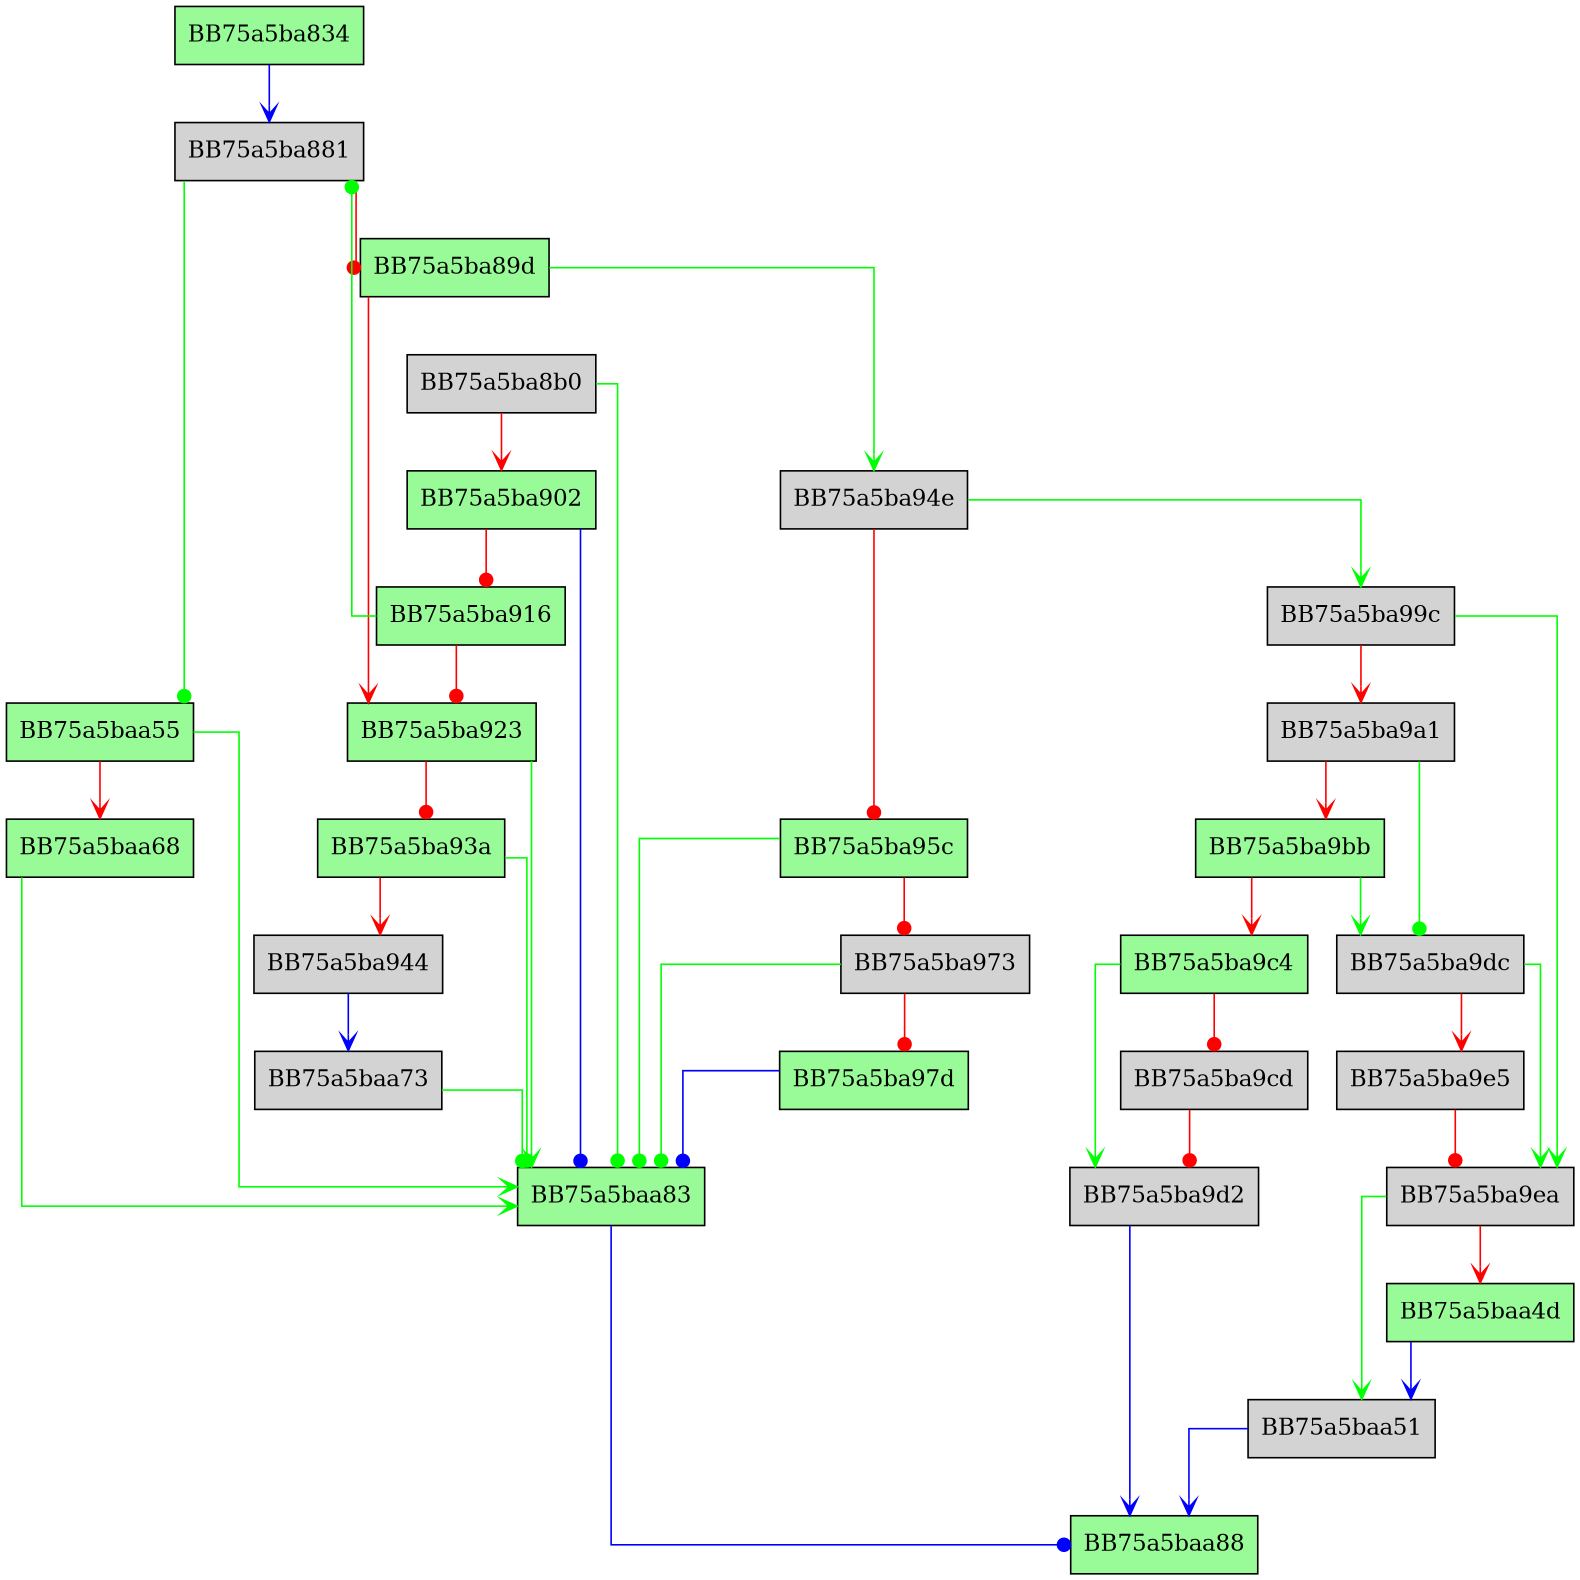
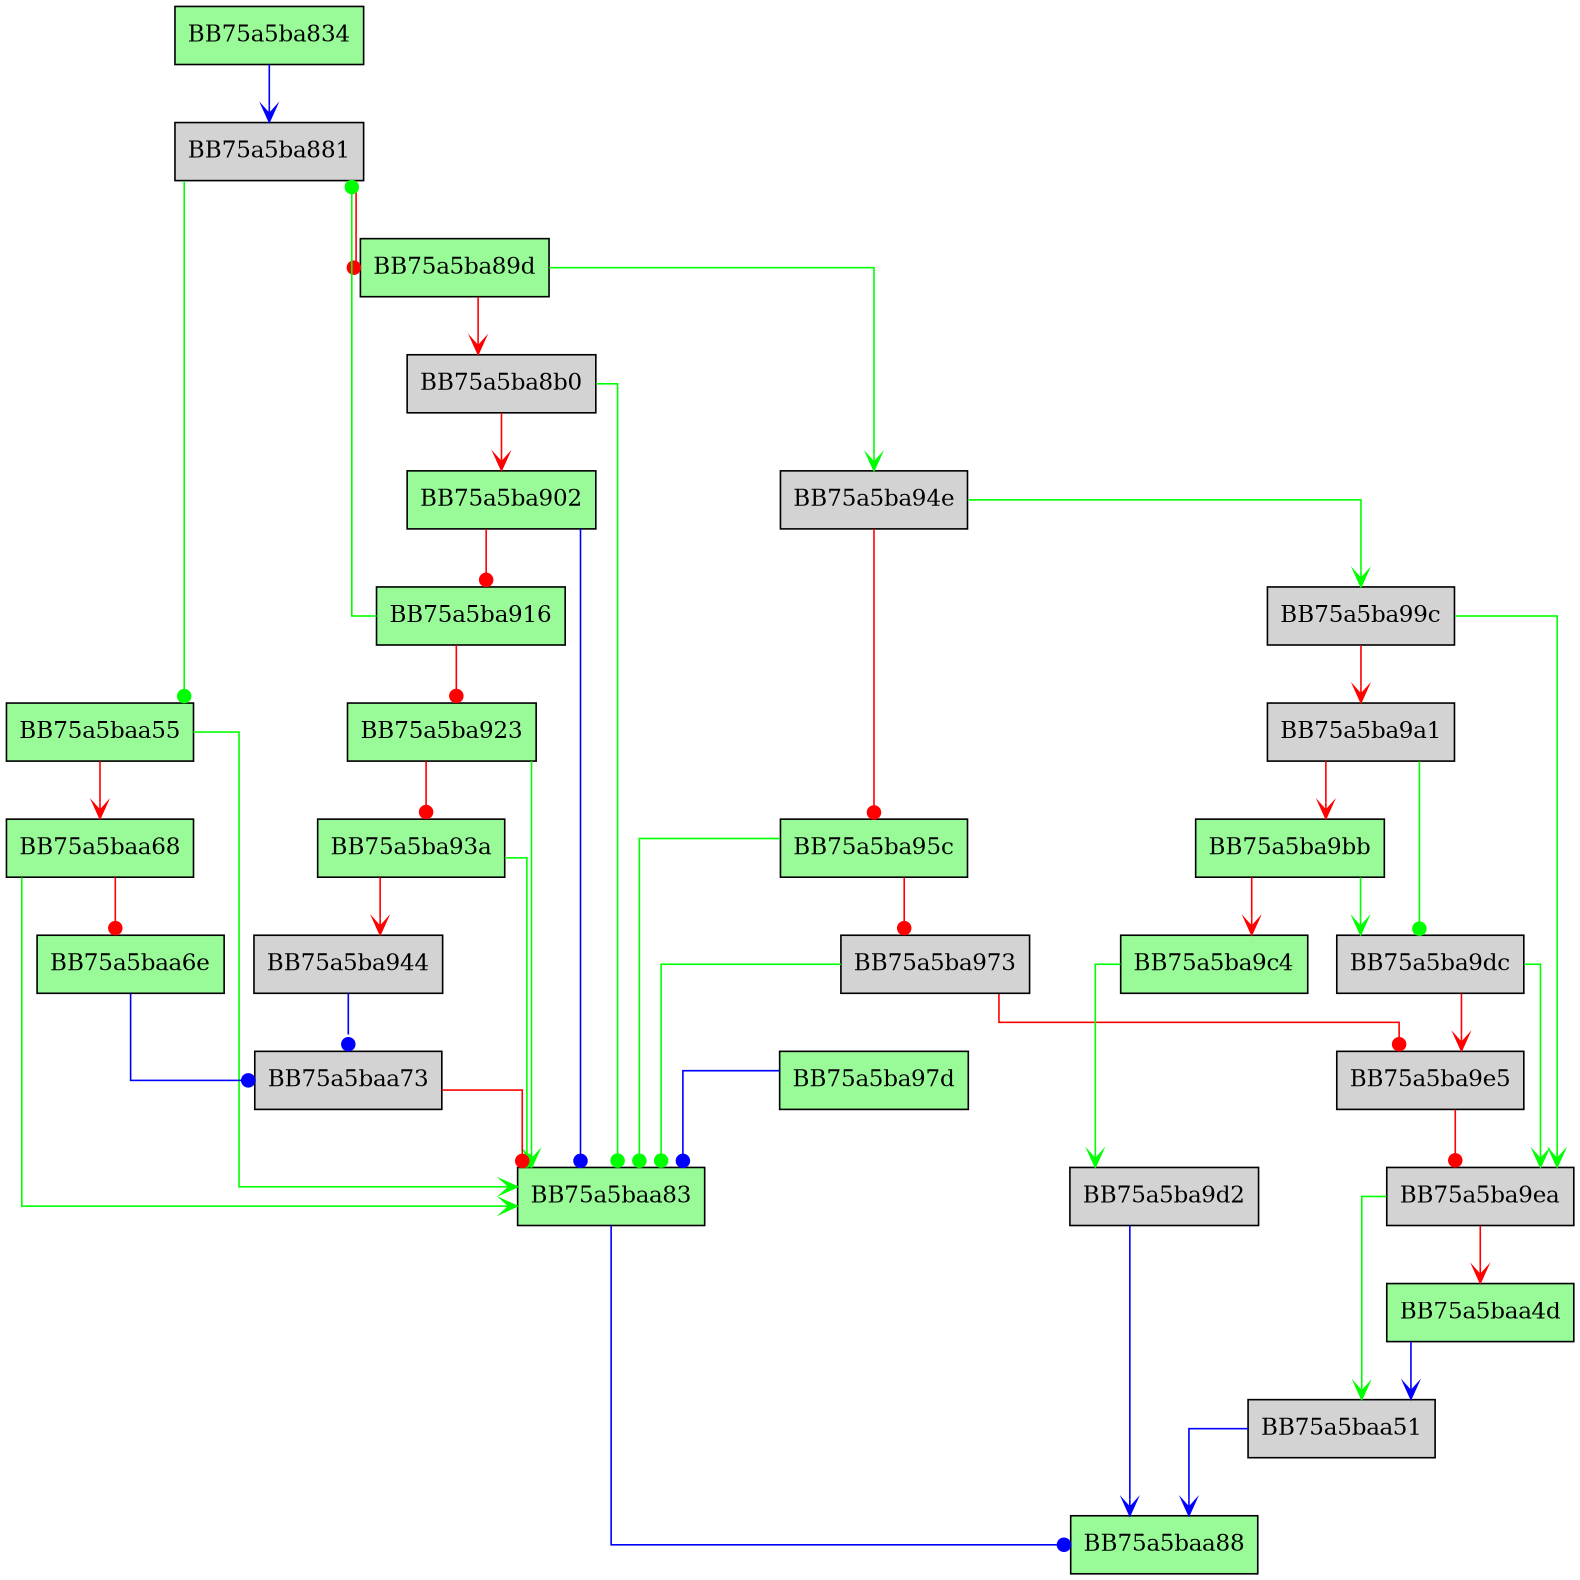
edge "BB75a5ba89d" -> "BB75a5ba923": now "BB75a5ba89d" -> "BB75a5ba8b0"
node "BB75a5baa6e": added
edge "BB75a5ba944" -> "BB75a5baa73": arrowhead vee -> dot
edge "BB75a5ba973" -> "BB75a5ba97d": now "BB75a5ba973" -> "BB75a5ba9e5"
node "BB75a5ba9cd": removed
edge "BB75a5baa73" -> "BB75a5baa83": color green -> red
